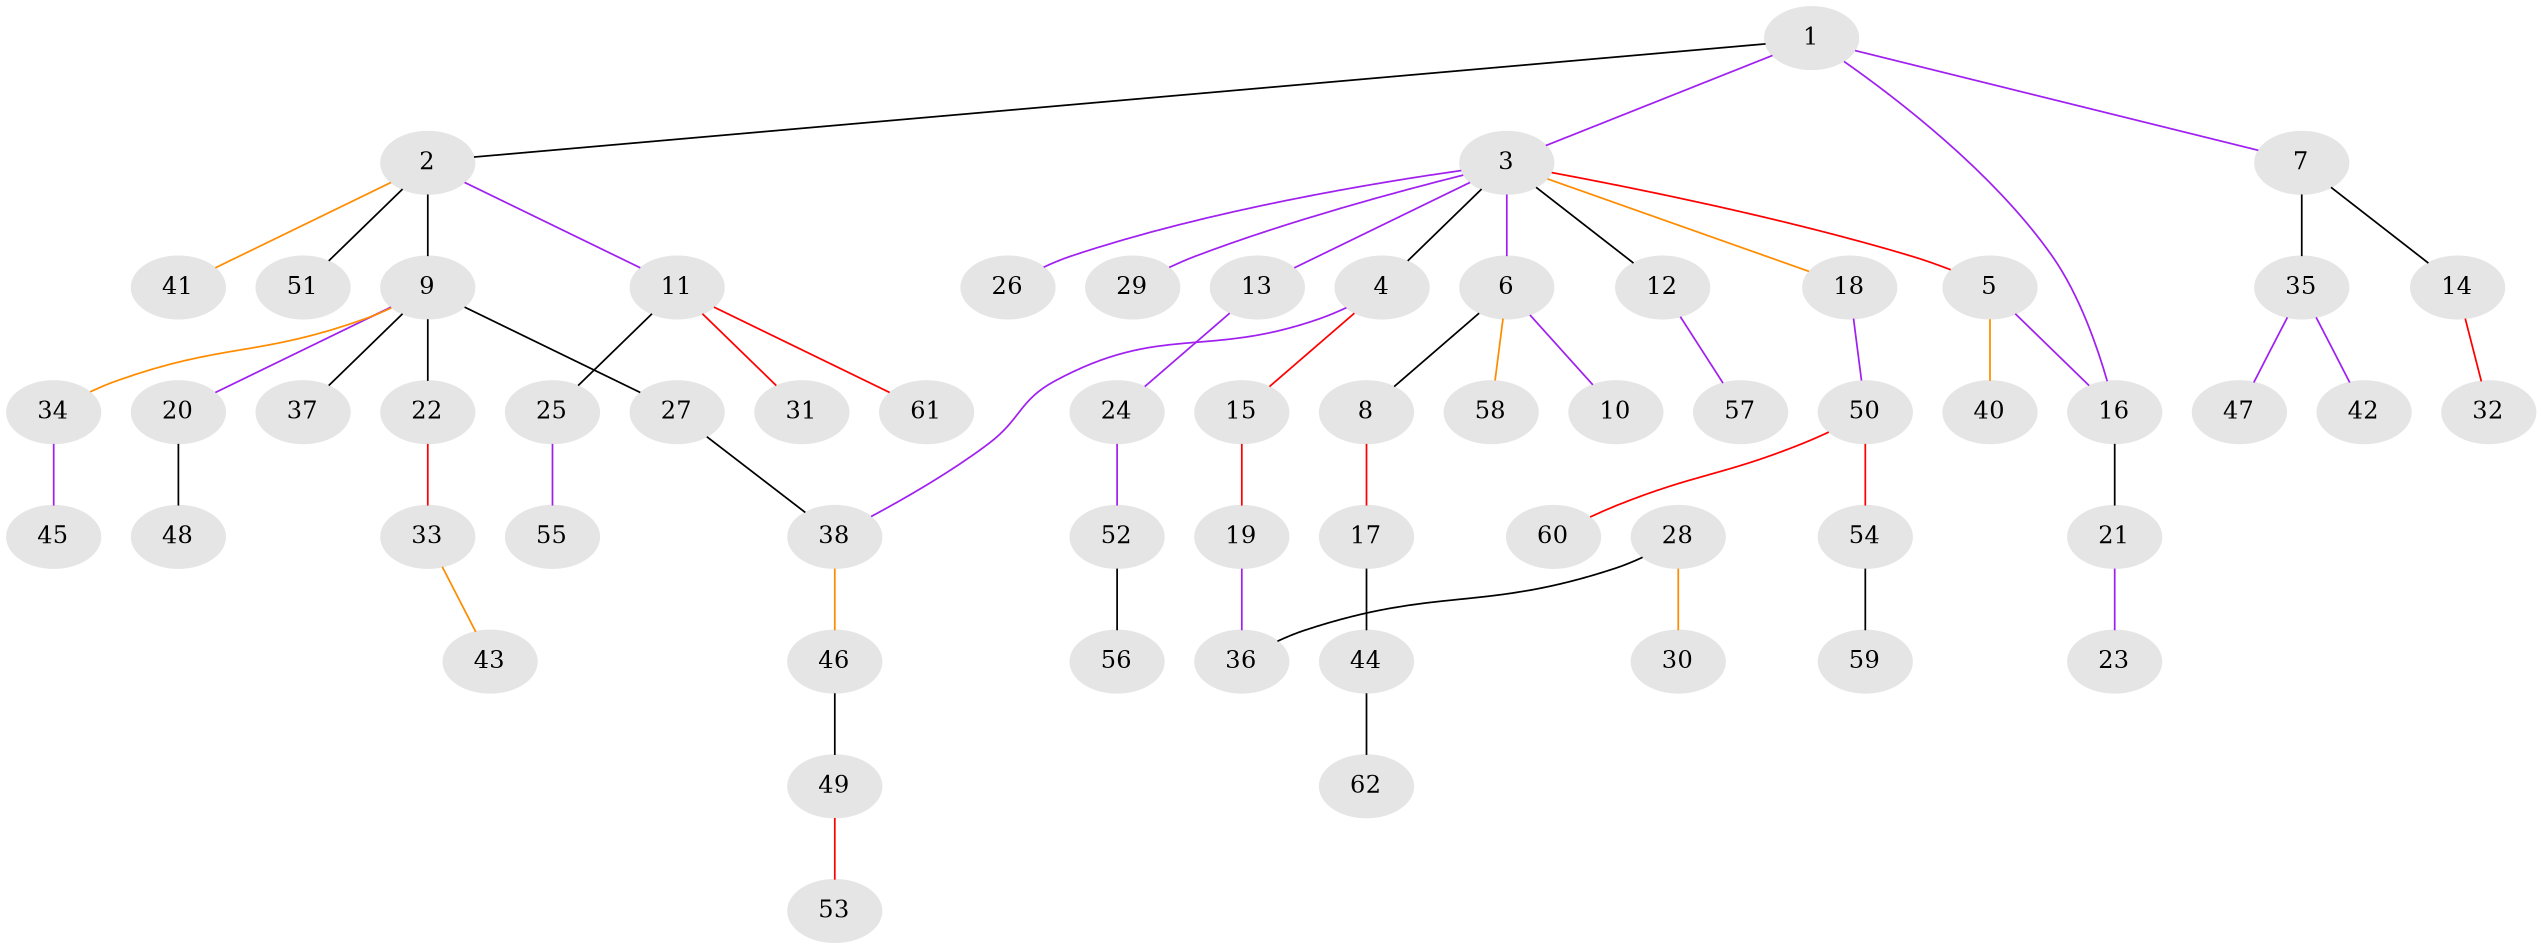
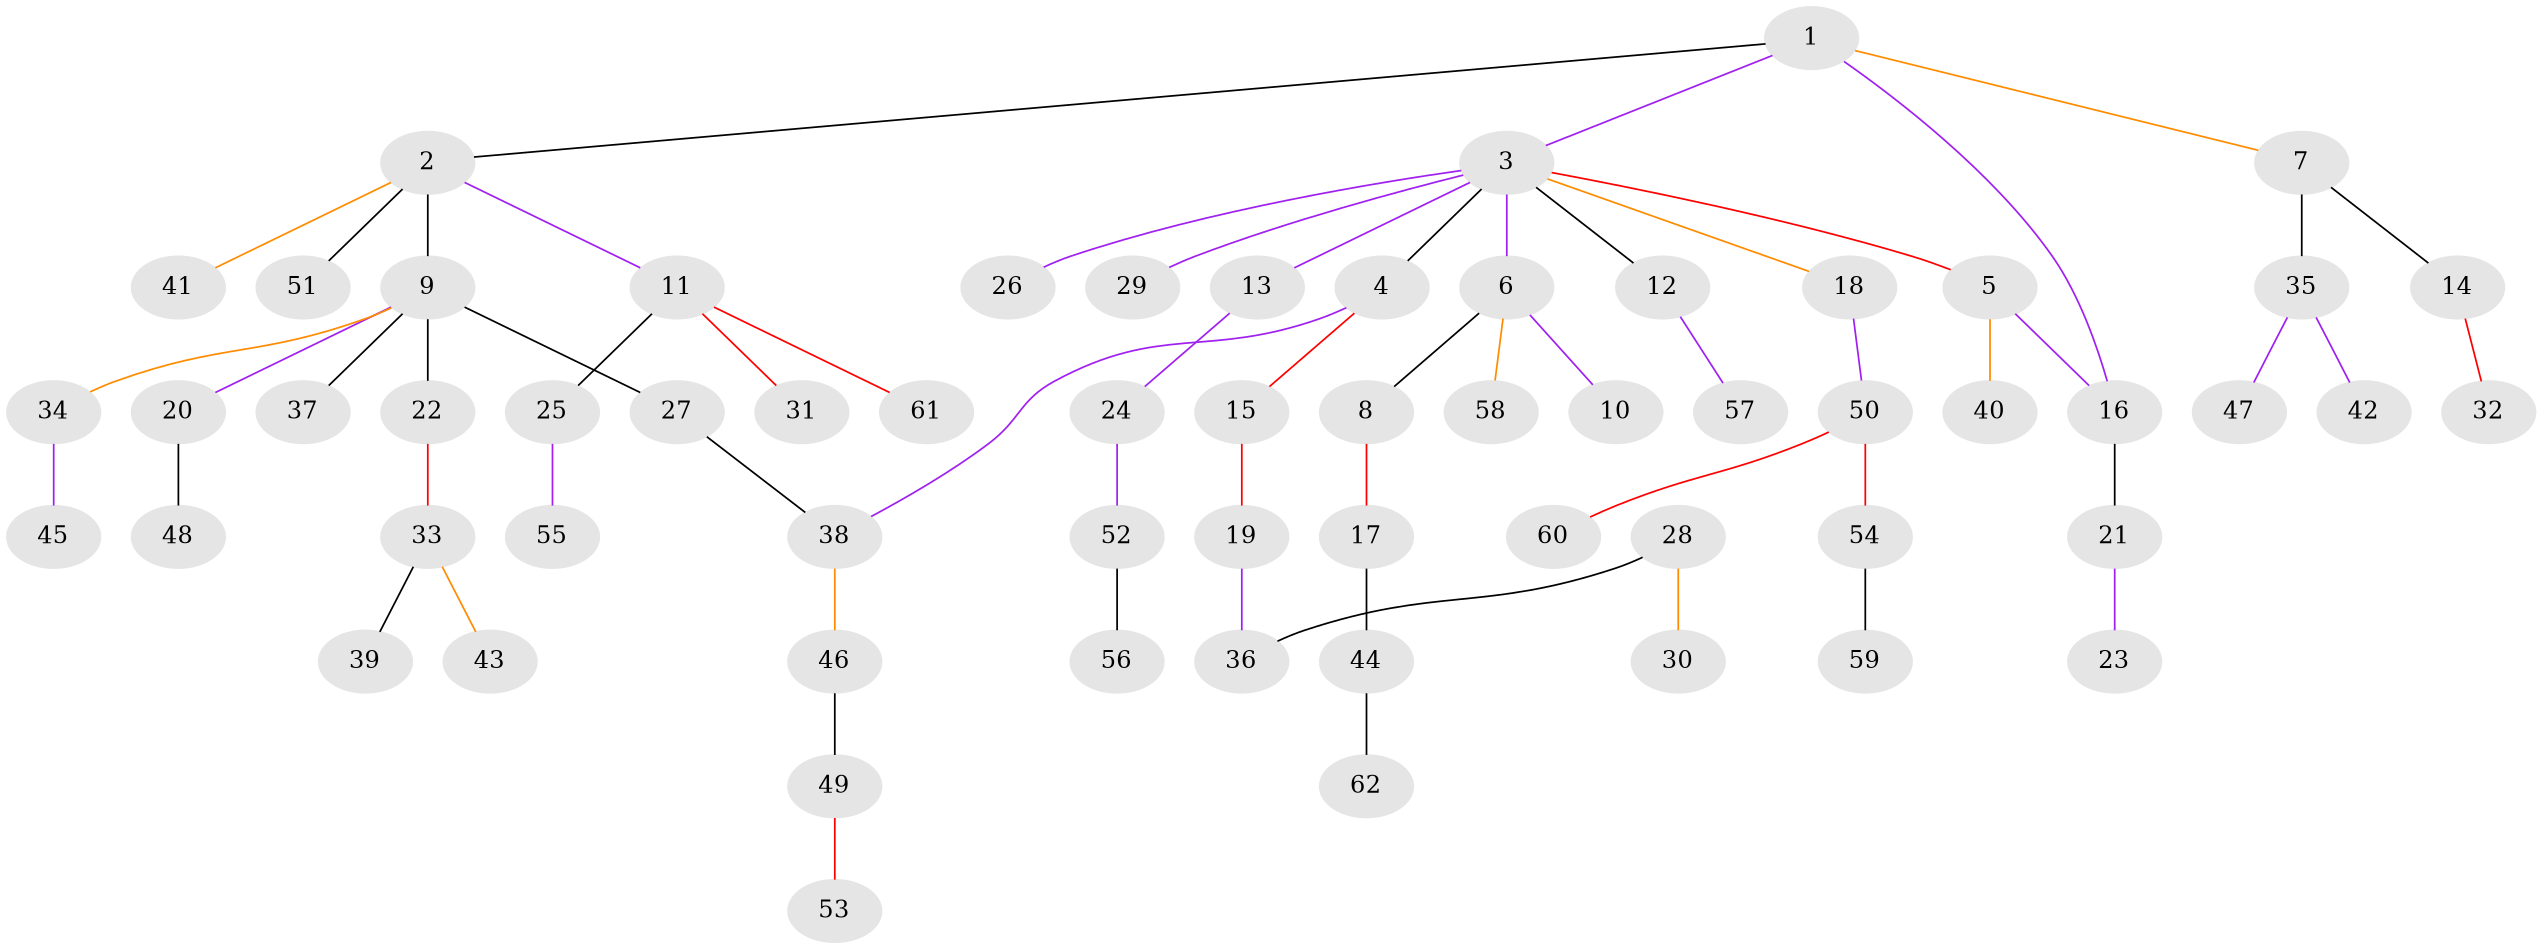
edge "1" -- "7": color purple -> darkorange
node "39": added
